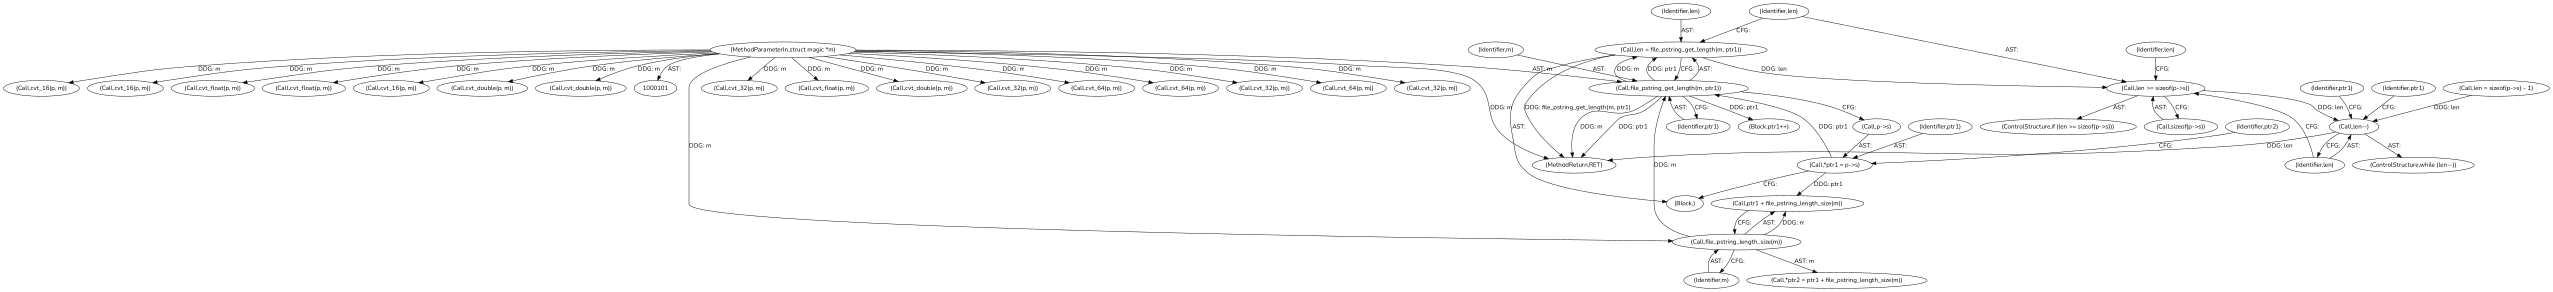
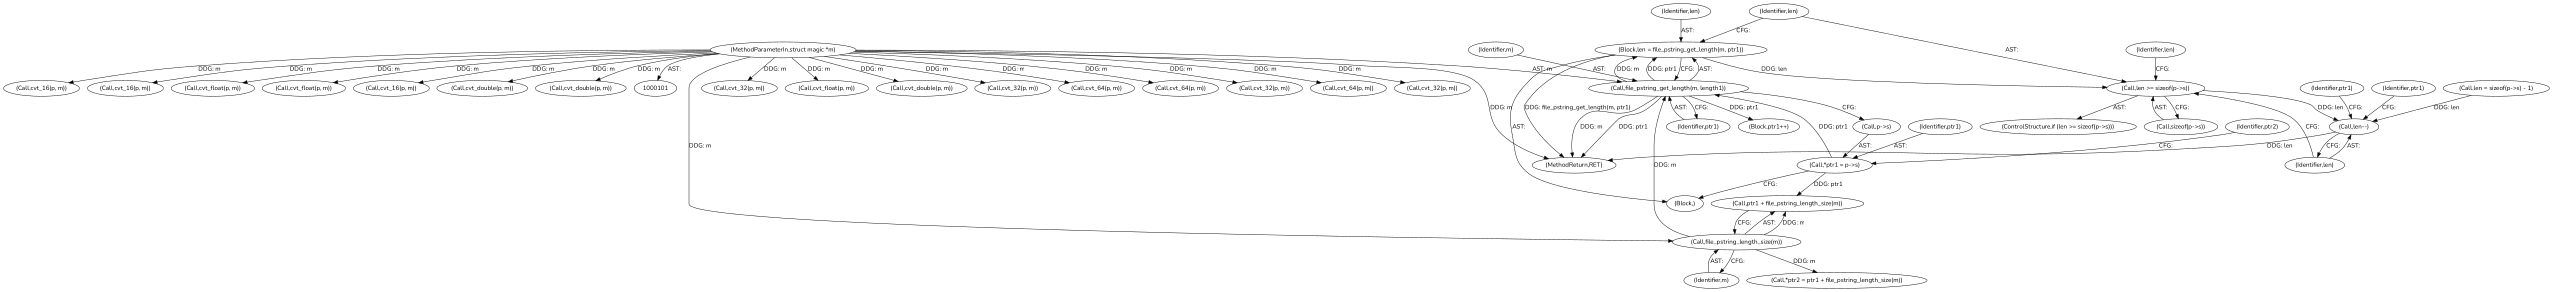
node "(Call,len = file_pstring_get_length(m, ptr1))": label "(Call,len = file_pstring_get_length(m, ptr1))" -> "(Block,len = file_pstring_get_length(m, ptr1))"
node "(Call,file_pstring_get_length(m, ptr1))": label "(Call,file_pstring_get_length(m, ptr1))" -> "(Call,file_pstring_get_length(m, length1))"
node "(ControlStructure,while (len--))": removed
edge "(Call,file_pstring_length_size(m))" -> "(Call,*ptr2 = ptr1 + file_pstring_length_size(m))": label "AST: m" -> "DDG: m"
